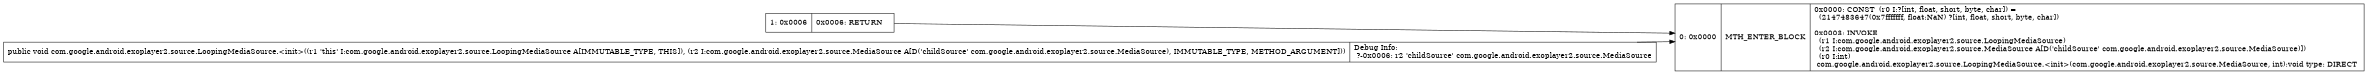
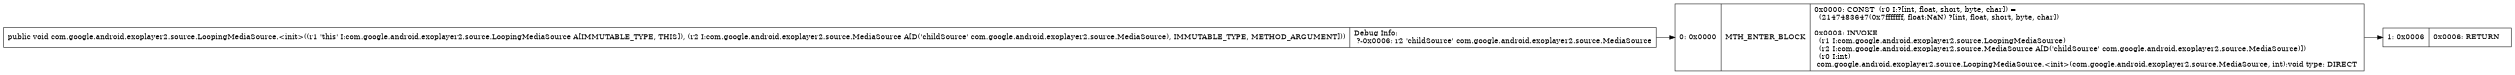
edge "1: 0x0006" -> "0: 0x0000": reversed
